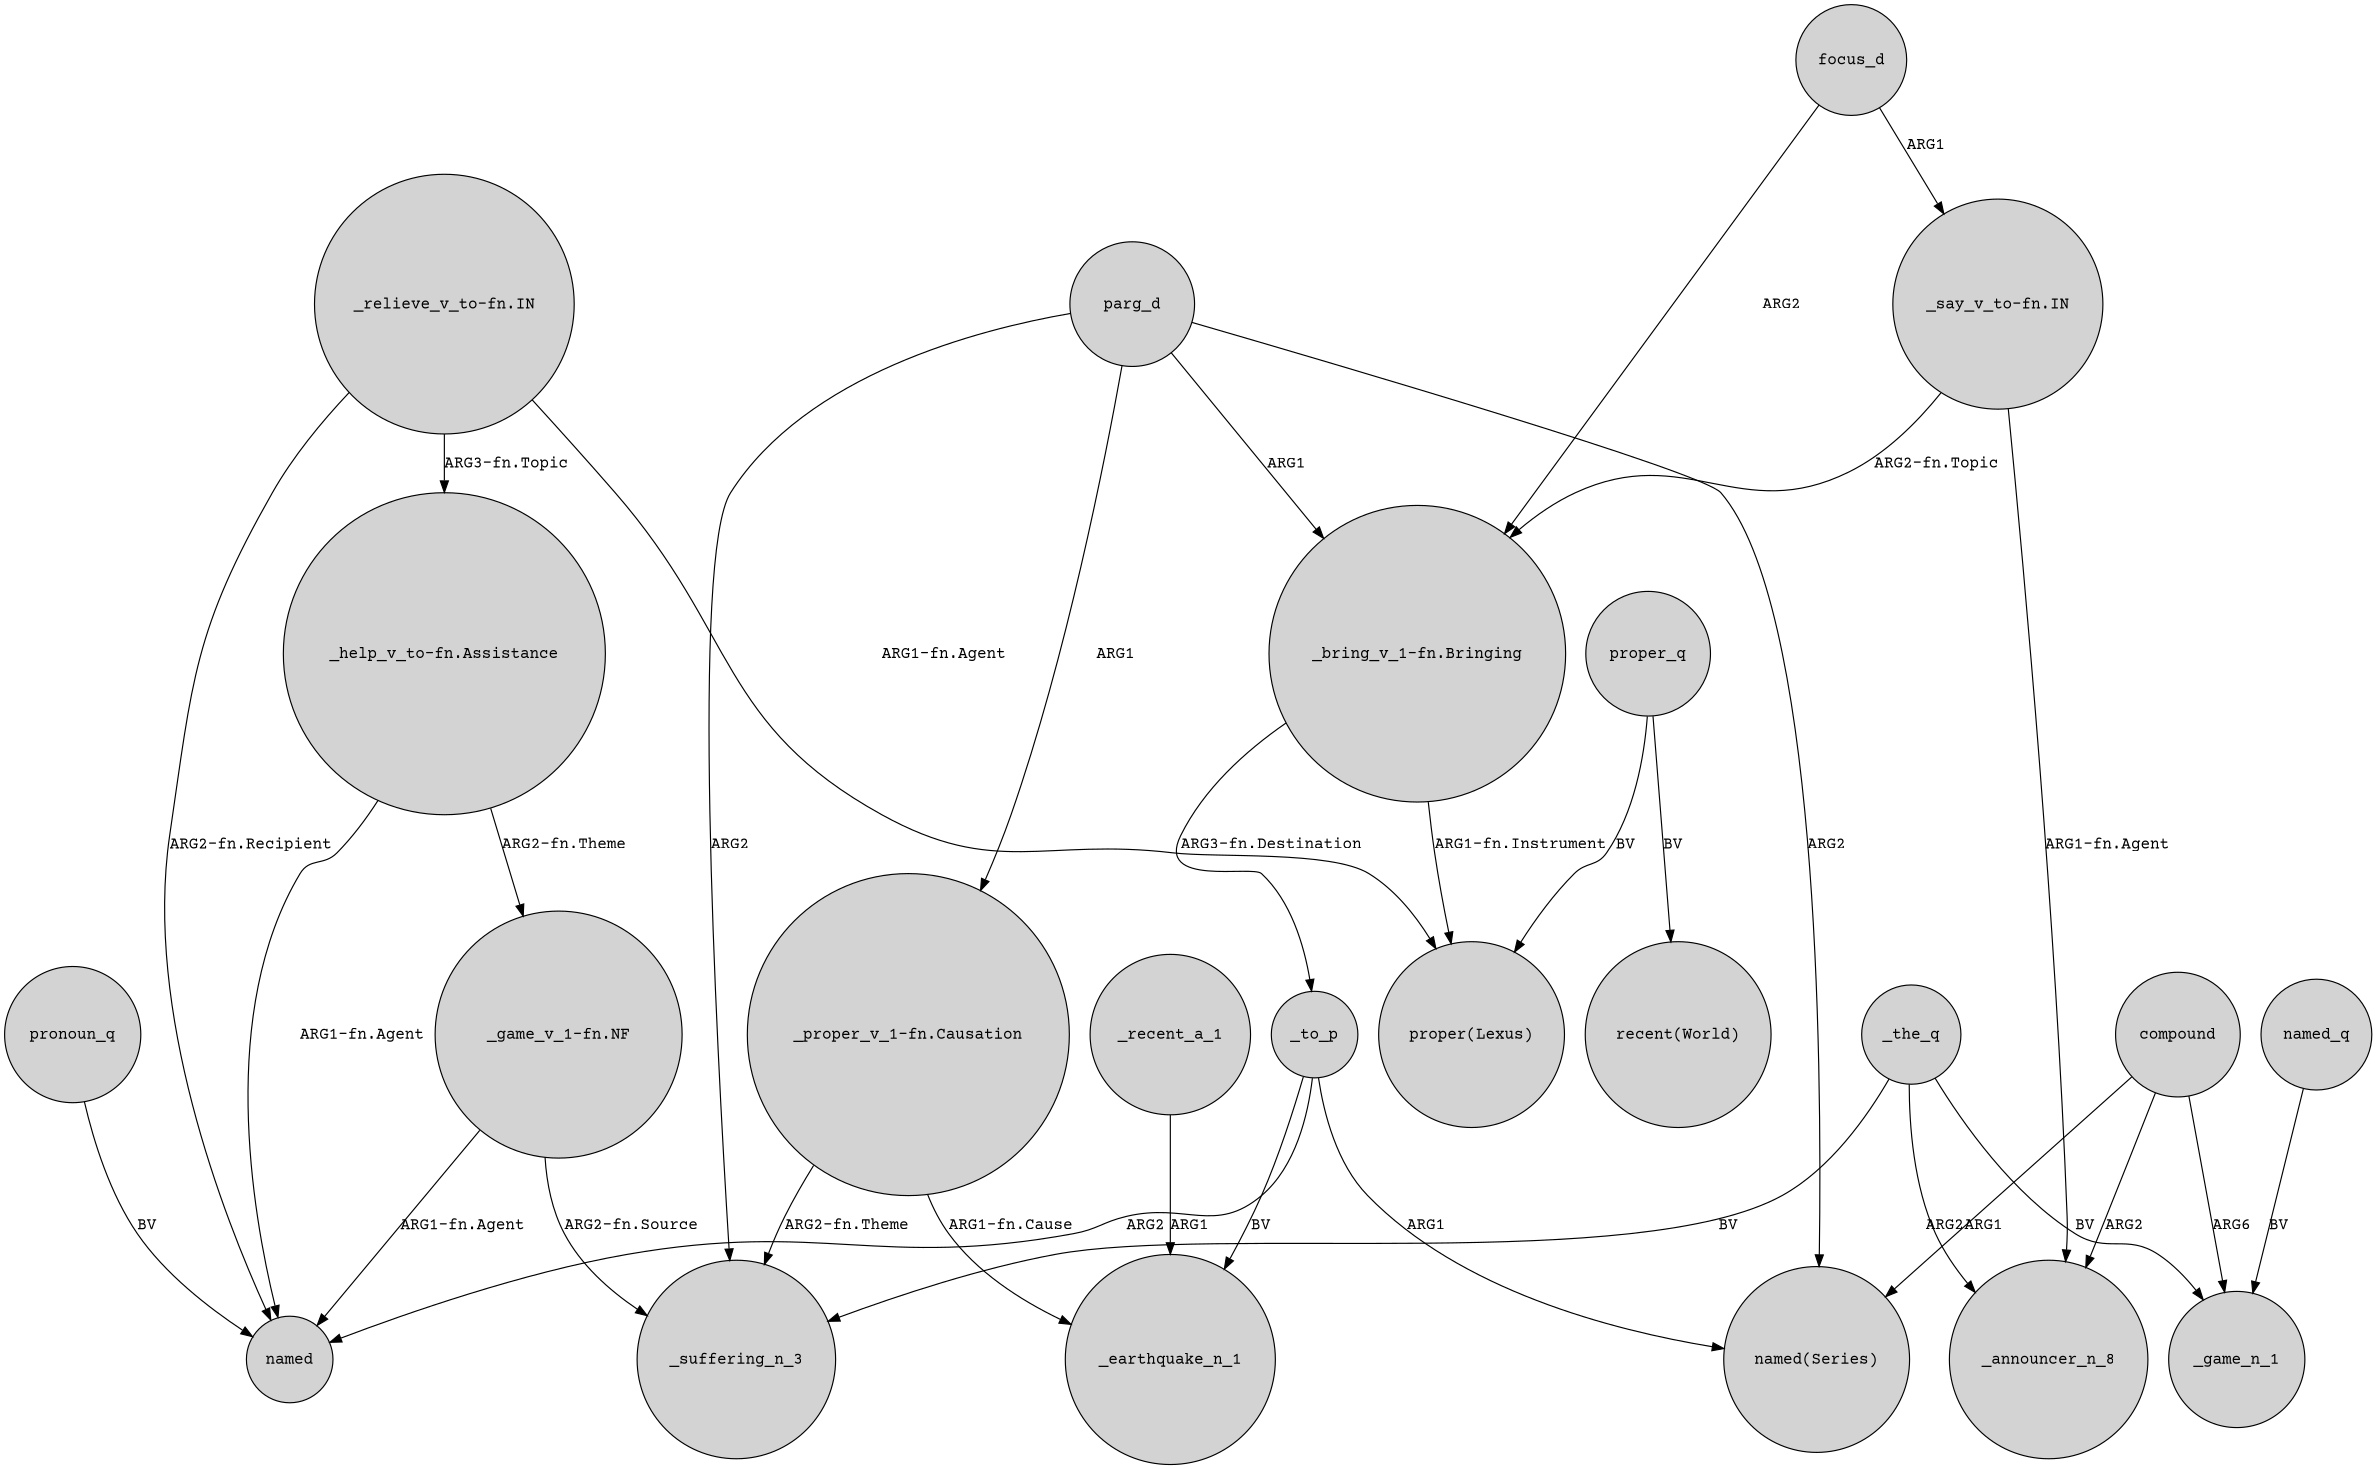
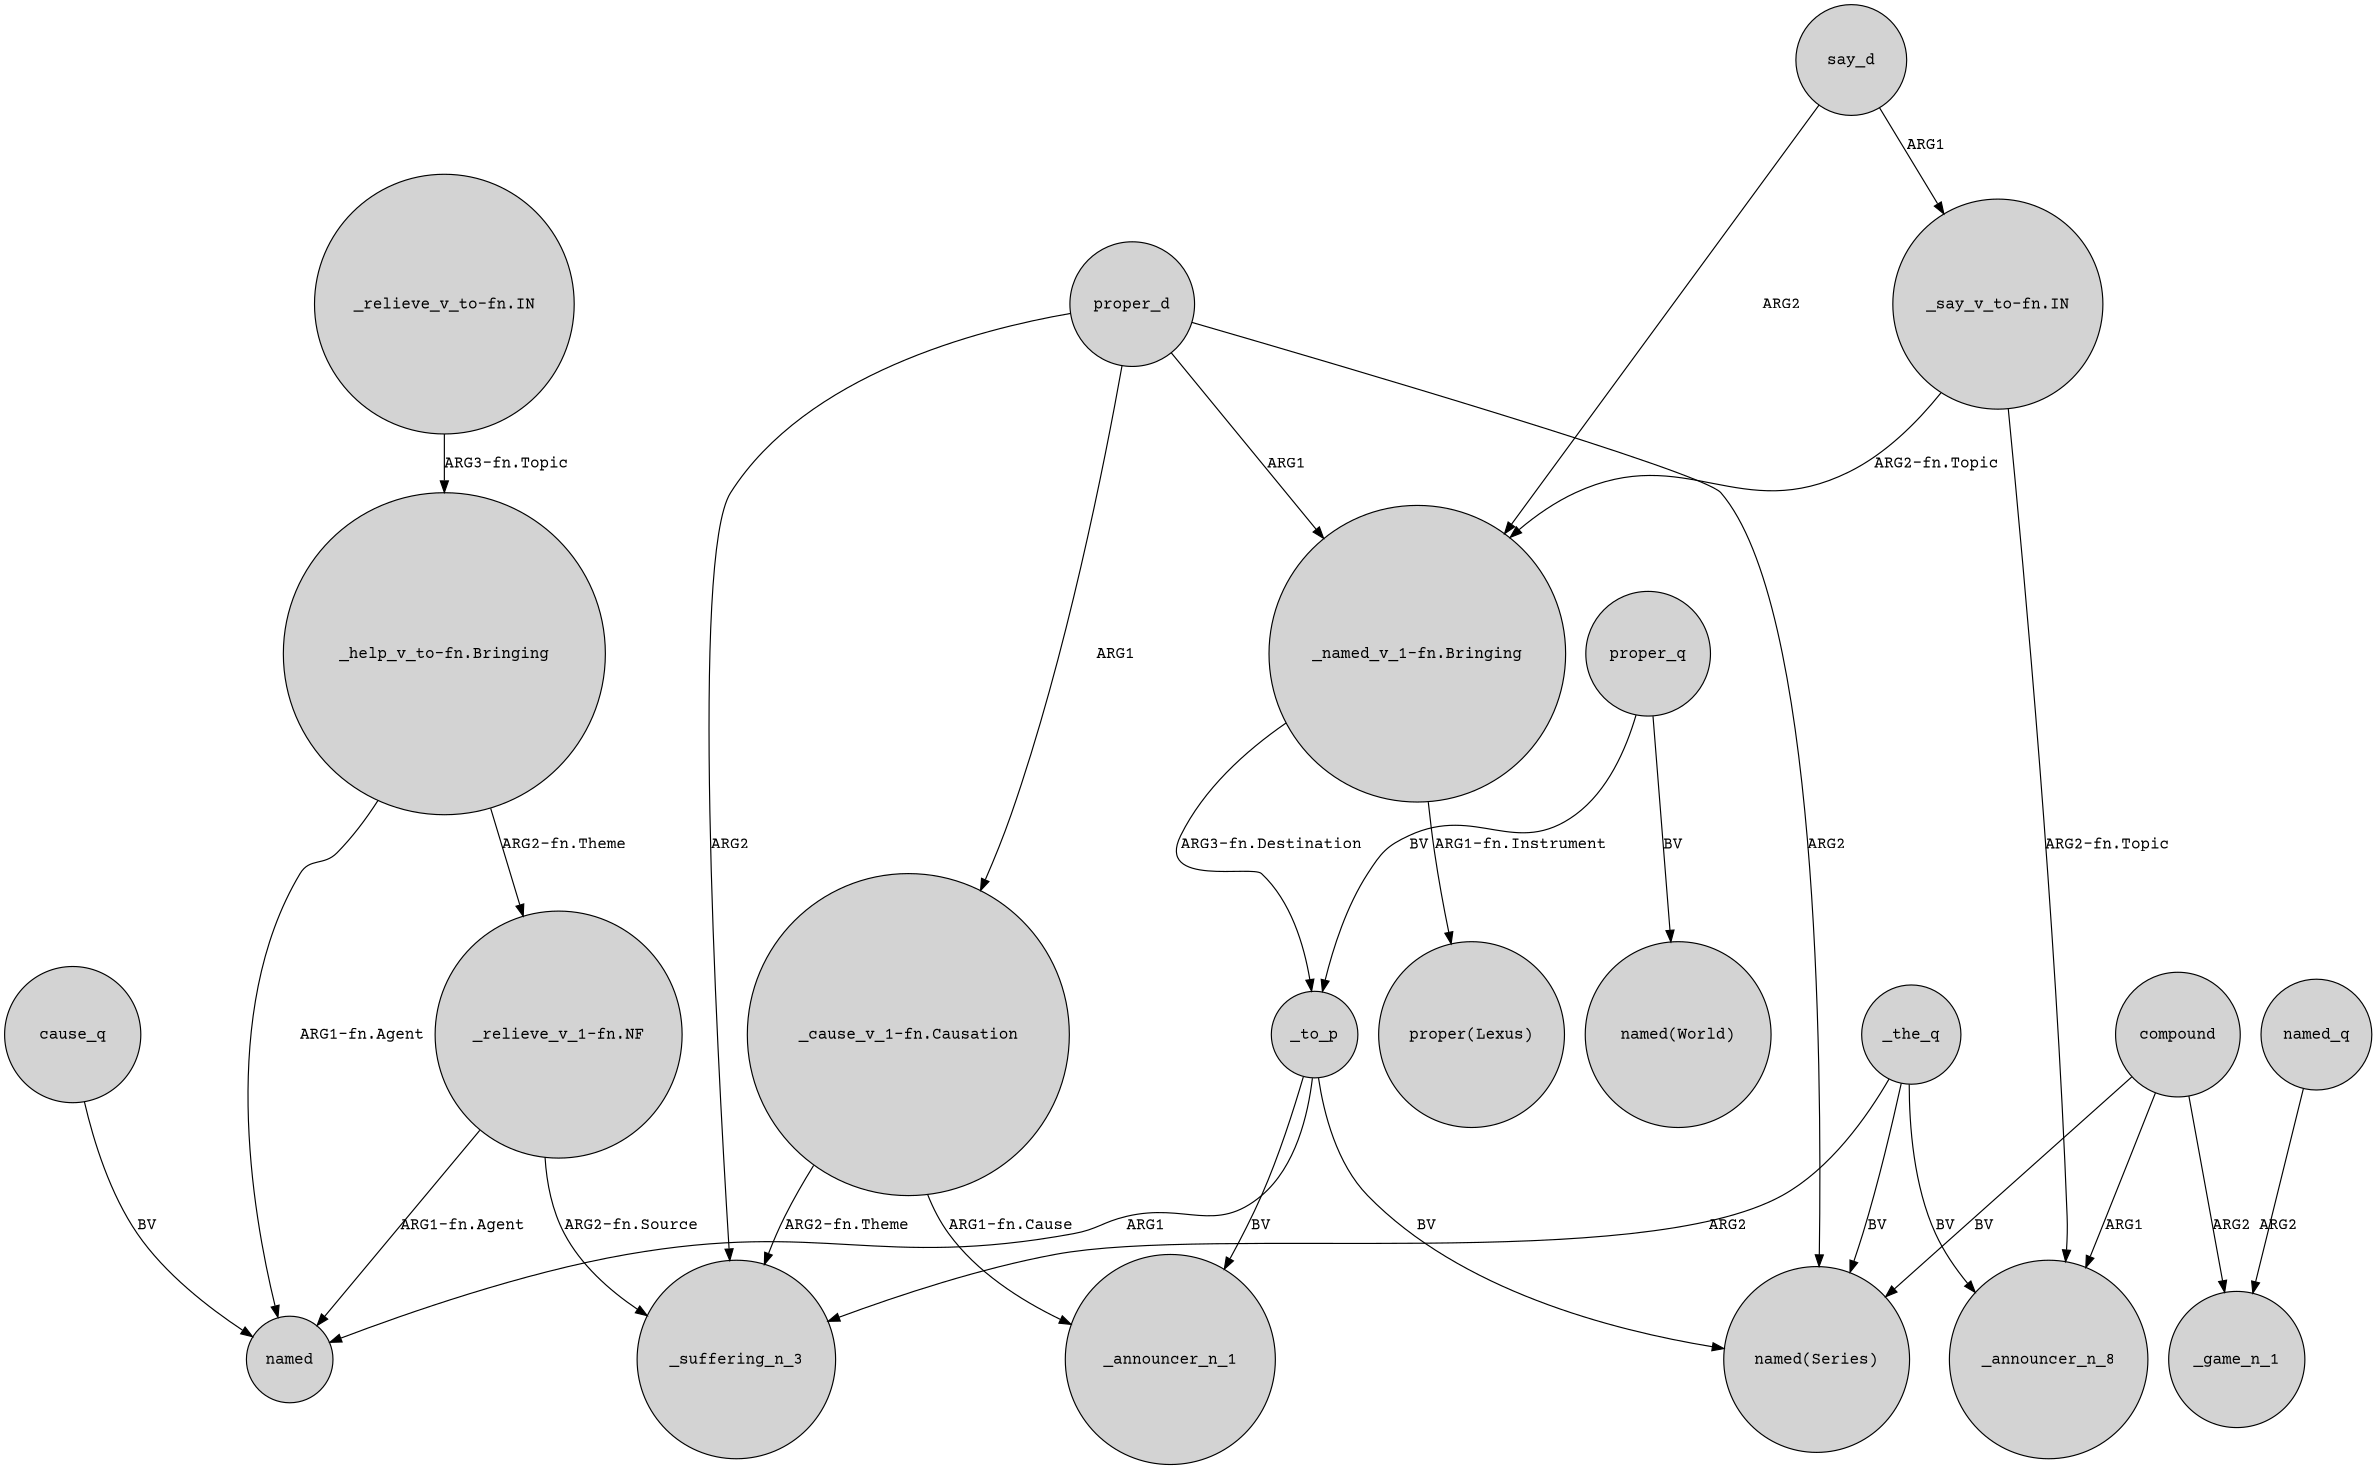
node "focus_d": label "focus_d" -> "say_d"
node "parg_d": label "parg_d" -> "proper_d"
node "_help_v_to-fn.Assistance": label "_help_v_to-fn.Assistance" -> "_help_v_to-fn.Bringing"
node "_bring_v_1-fn.Bringing": label "_bring_v_1-fn.Bringing" -> "_named_v_1-fn.Bringing"
edge "_relieve_v_to-fn.IN" -> "proper(Lexus)": removed, label "ARG1-fn.Agent"
edge "_relieve_v_to-fn.IN" -> "named": removed, label "ARG2-fn.Recipient"
edge "_say_v_to-fn.IN" -> "_announcer_n_8": label "ARG1-fn.Agent" -> "ARG2-fn.Topic"
edge "proper_q" -> "proper(Lexus)": now "proper_q" -> "_to_p"
node "pronoun_q": label "pronoun_q" -> "cause_q"
node "_game_v_1-fn.NF": label "_game_v_1-fn.NF" -> "_relieve_v_1-fn.NF"
node "_proper_v_1-fn.Causation": label "_proper_v_1-fn.Causation" -> "_cause_v_1-fn.Causation"
node "_recent_a_1": removed
node "recent(World)": label "recent(World)" -> "named(World)"
edge "_the_q" -> "_game_n_1": now "_the_q" -> "named(Series)"
edge "_to_p" -> "named": label "ARG2" -> "ARG1"
edge "_to_p" -> "named(Series)": label "ARG1" -> "BV"
edge "_the_q" -> "_suffering_n_3": label "BV" -> "ARG2"
edge "_the_q" -> "_announcer_n_8": label "ARG2" -> "BV"
edge "compound" -> "named(Series)": label "ARG1" -> "BV"
edge "compound" -> "_announcer_n_8": label "ARG2" -> "ARG1"
edge "compound" -> "_game_n_1": label "ARG6" -> "ARG2"
edge "named_q" -> "_game_n_1": label "BV" -> "ARG2"
node "_earthquake_n_1": label "_earthquake_n_1" -> "_announcer_n_1"
